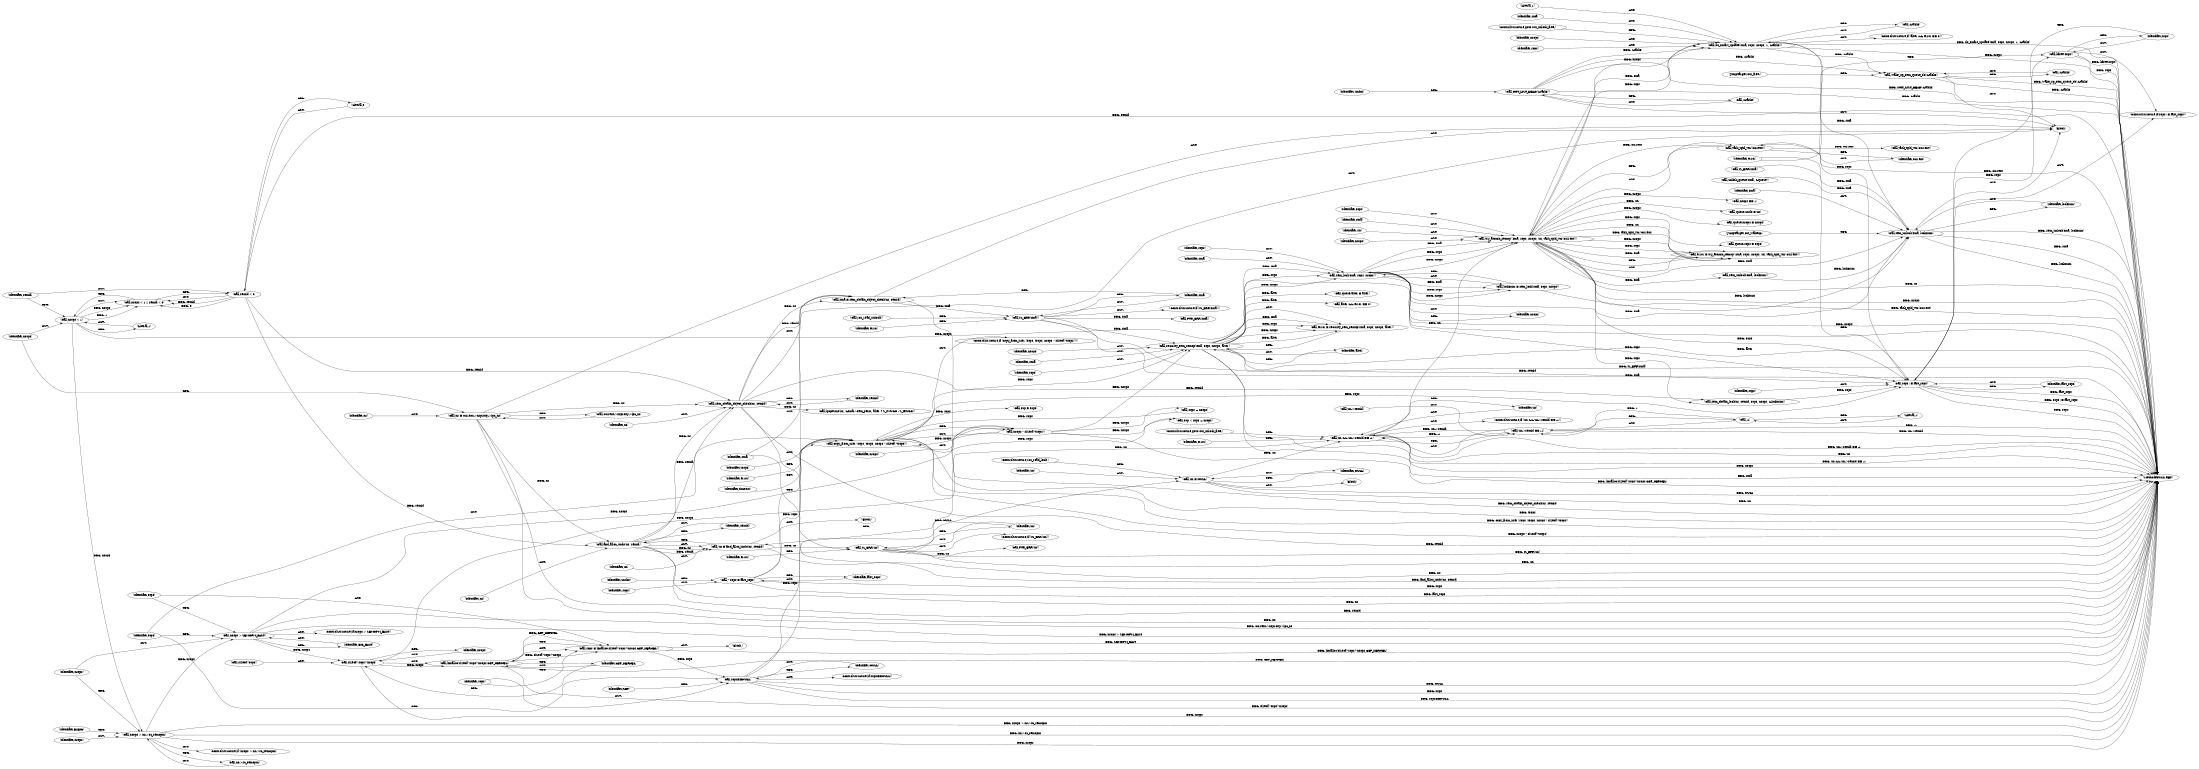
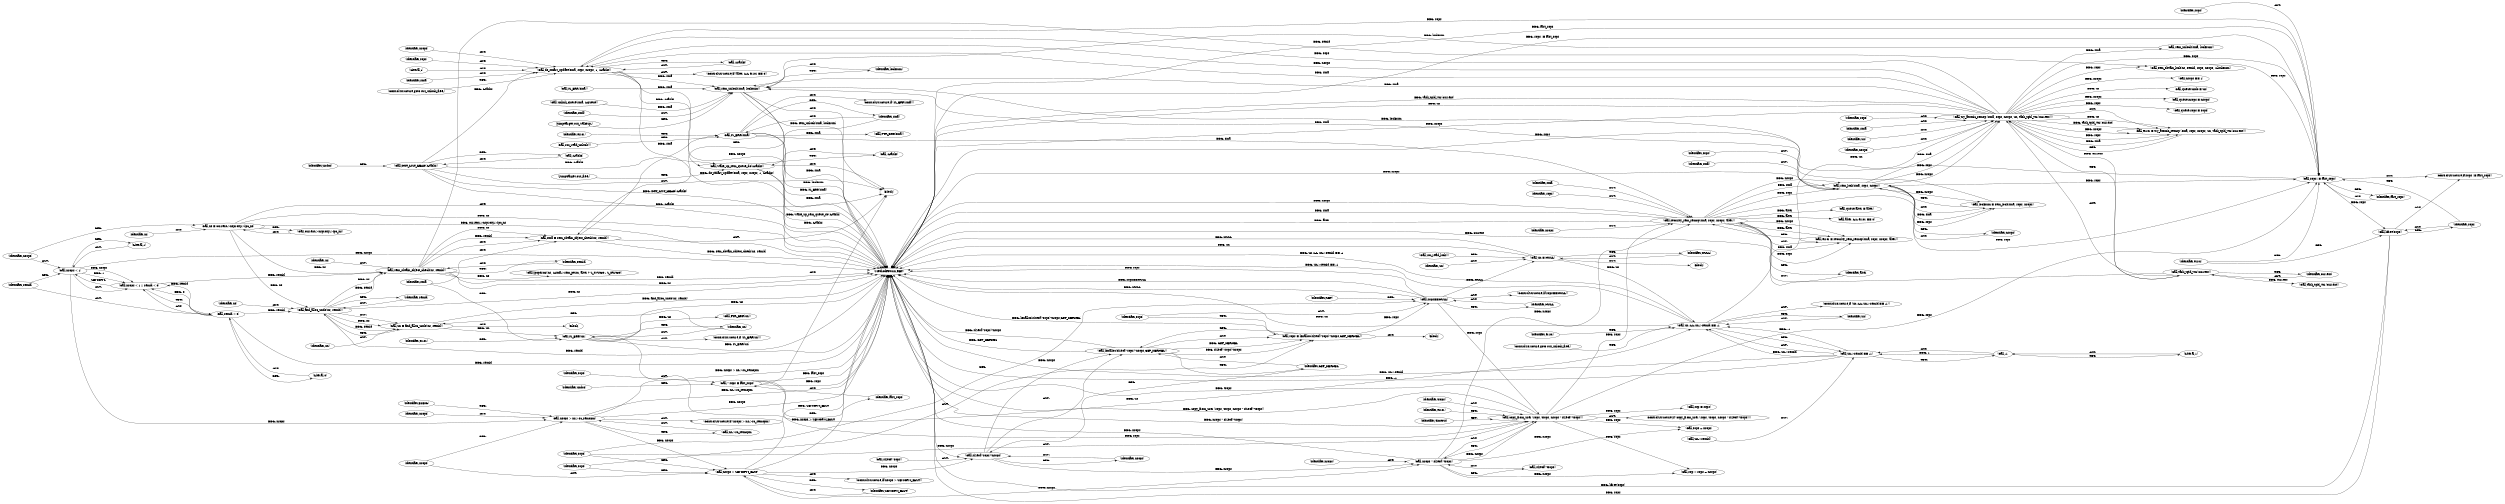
edge "(Call,nsops < 1 || semid < 0)" -> "(Call,nsops < 1)": label "CFG: " -> "SEMOPM: "
edge "(Call,security_sem_semop(sma, sops, nsops, alter))" -> "(Call,sops != fast_sops)": label "DDG: semid" -> "DDG: sops"
edge "(Call,semid < 0)" -> "(Call,sem_obtain_object_check(ns, semid))": now "(Call,nsops < 1 || semid < 0)" -> "(Call,sem_obtain_object_check(ns, semid))"
edge "(Call,sops + nsops)" -> "(Call,copy_from_user (sops, tsops, nsops * sizeof(*tsops)))": reversed
node "(ControlStructure,rcu_read_lock())": label "(ControlStructure,rcu_read_lock())" -> "(Call,rcu_read_lock())"
node "(Call,sizeof(*tsops))": added
edge "(Call,nsops * sizeof(*tsops))" -> "(MethodReturn,RET)": label "DDG: kmalloc(sizeof(*sops)*nsops,GFP_KERNEL)" -> "DDG: nsops"
node "(Identifier,BIG_FAST)": label "(Identifier,BIG_FAST)" -> "(Identifier,SEMOPM_FAST)"
edge "(Call,sizeof(*sops)*nsops)" -> "(MethodReturn,RET)": reversed
